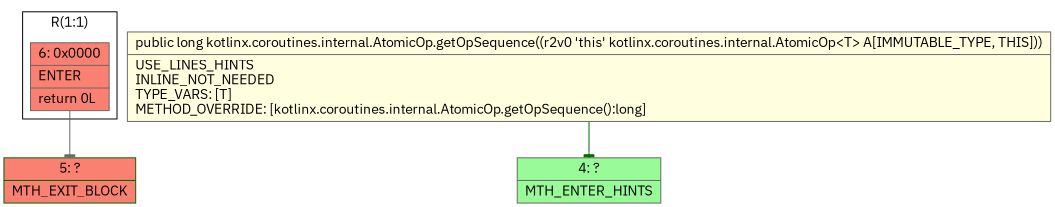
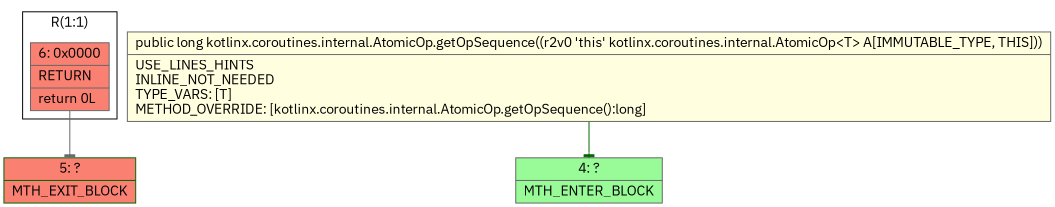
node "6: 0x0000": text "ENTER" -> "RETURN"
node "4: ?": text "MTH_ENTER_HINTS" -> "MTH_ENTER_BLOCK"
